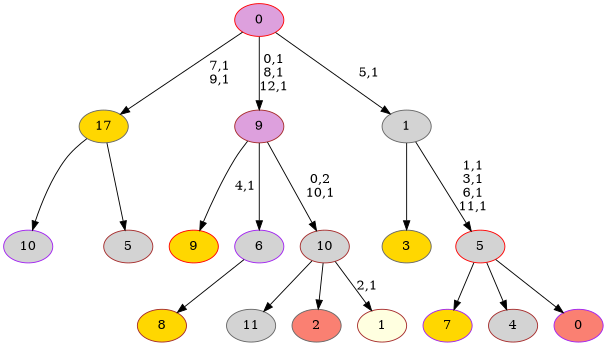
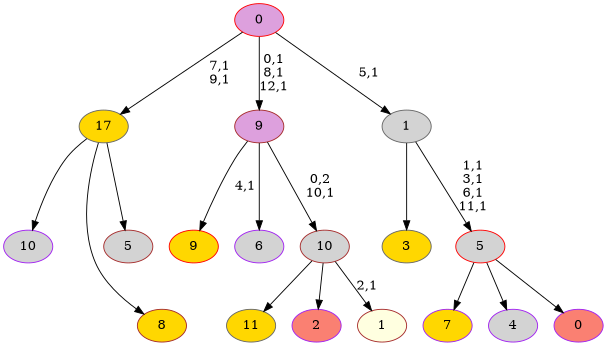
edge "6" -> "8": now "17" -> "8"
node "11": fillcolor lightgrey -> gold
node "2": color gray40 -> purple
node "4": color brown -> purple
